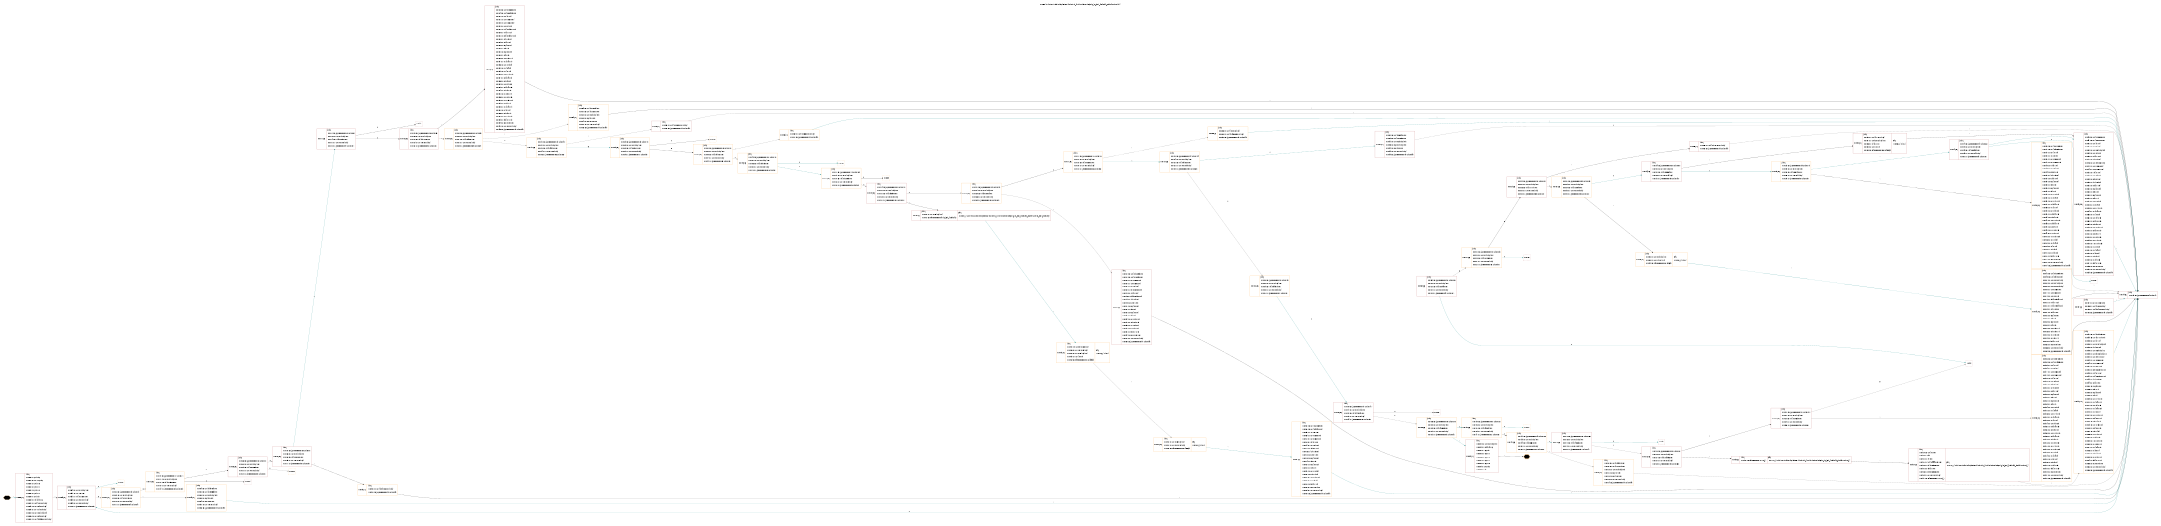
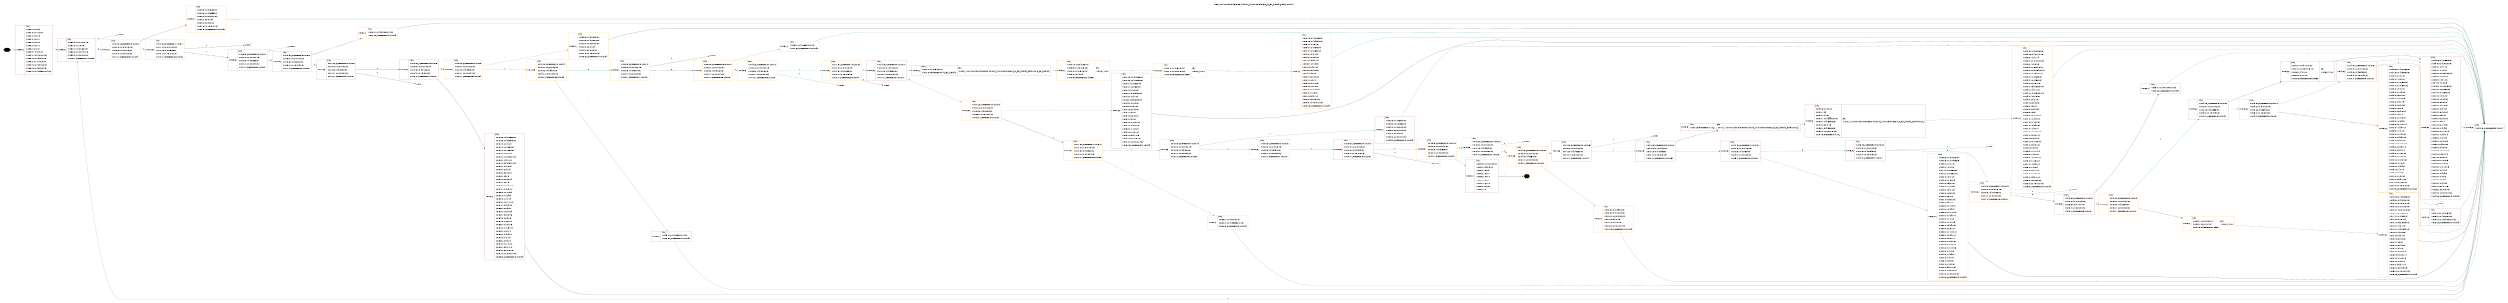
edge "0x401842 [25]" -> "0x401fe1": now "0x401842 [25]" -> "0x40185b [25]"
